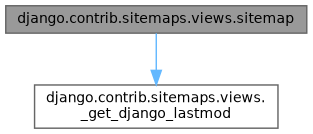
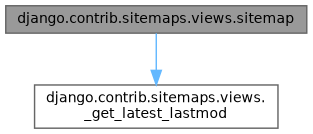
node "django.contrib.sitemaps.views. _get_django_lastmod": label "django.contrib.sitemaps.views. _get_django_lastmod" -> "django.contrib.sitemaps.views. _get_latest_lastmod"
